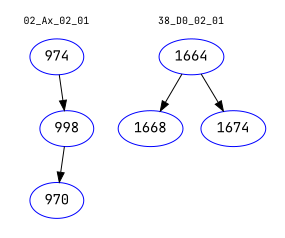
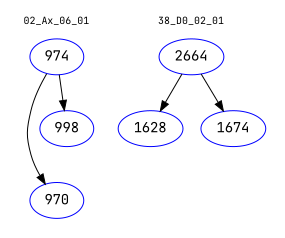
cluster "02_Ax_02_01": label "02_Ax_02_01" -> "02_Ax_06_01"
node "1664": label "1664" -> "2664"
node "1668": label "1668" -> "1628"
edge "998" -> "970": now "974" -> "970"
